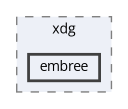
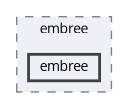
cluster "xdg": label "xdg" -> "embree"
